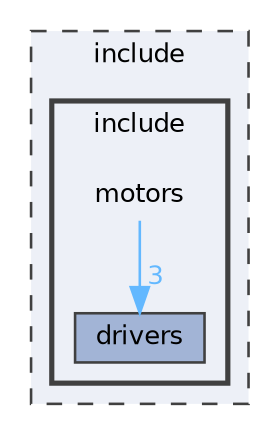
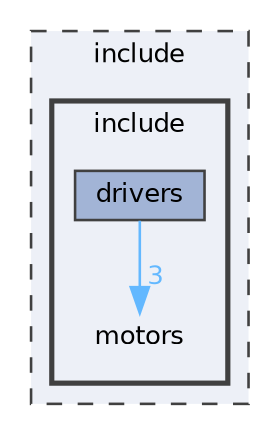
edge "motors" -> "drivers": reversed
